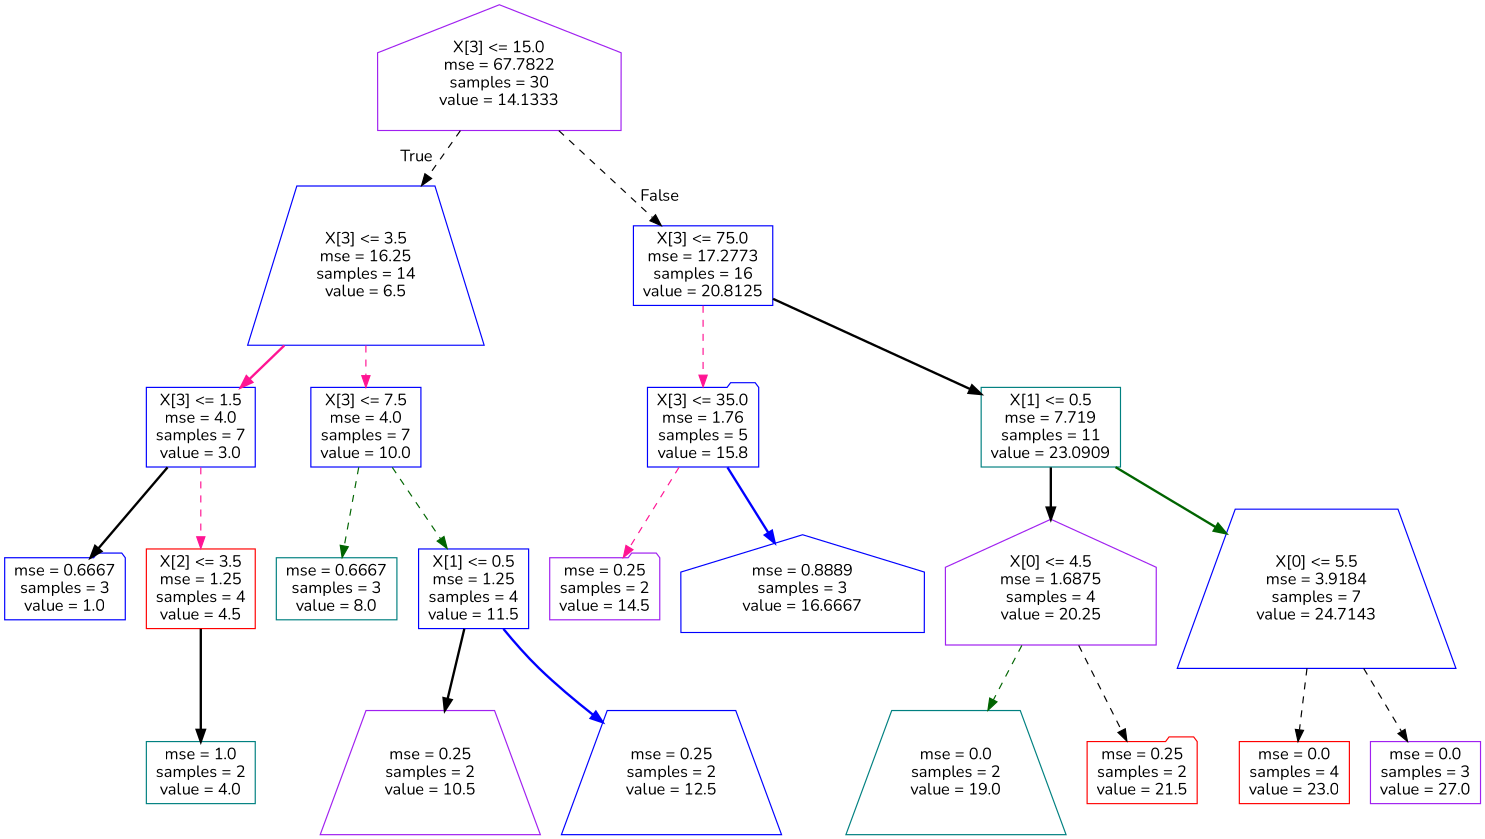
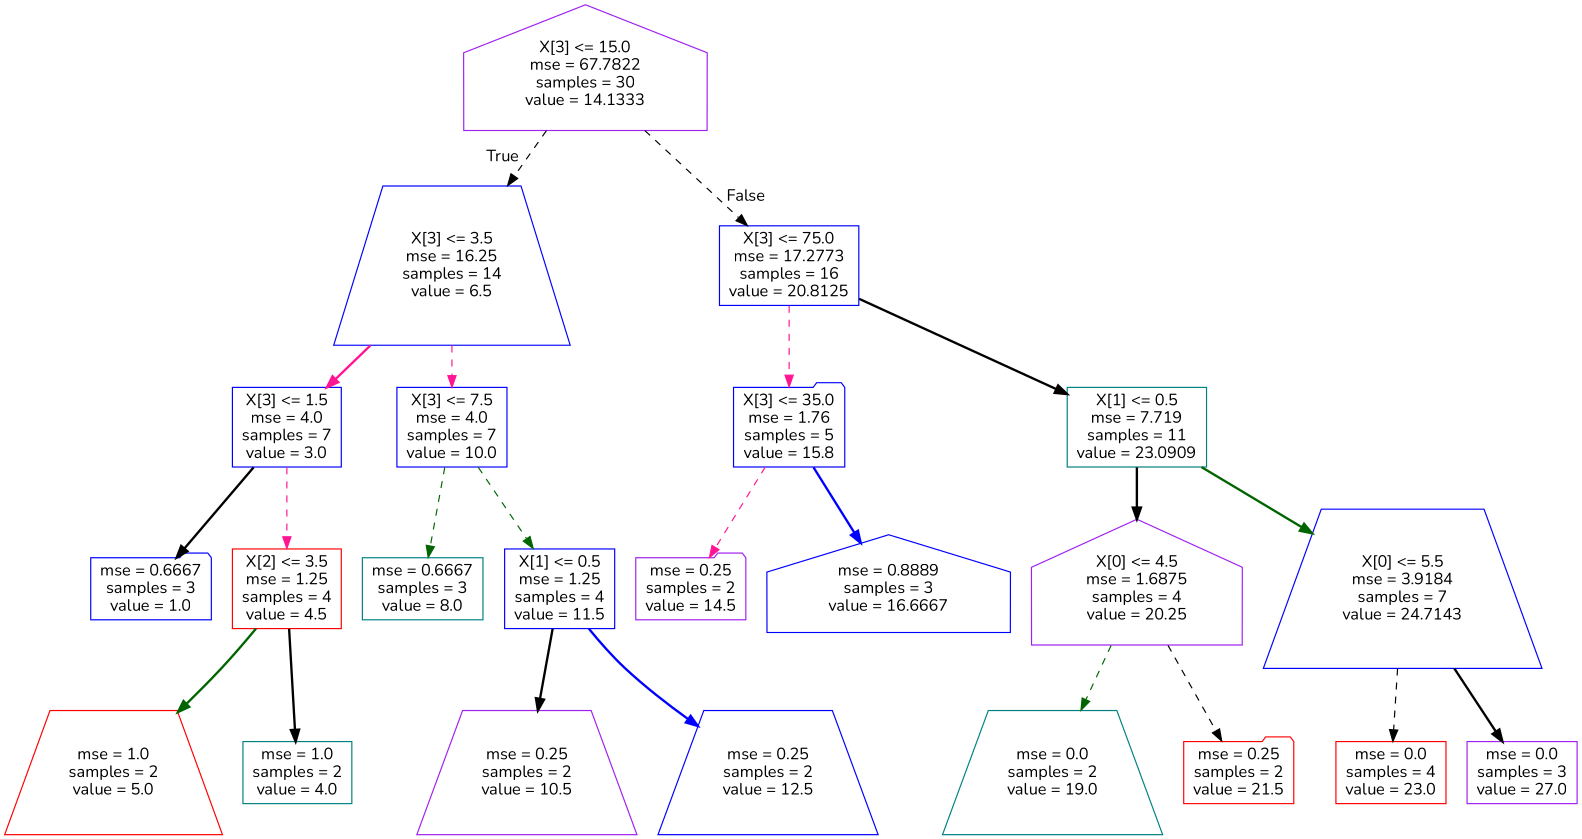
edge "X[0] <= 5.5 mse = 3.9184 samples = 7 value = 24.7143" -> "mse = 0.0 samples = 3 value = 27.0": style dashed -> bold
node "mse = 1.0 samples = 2 value = 5.0": added
